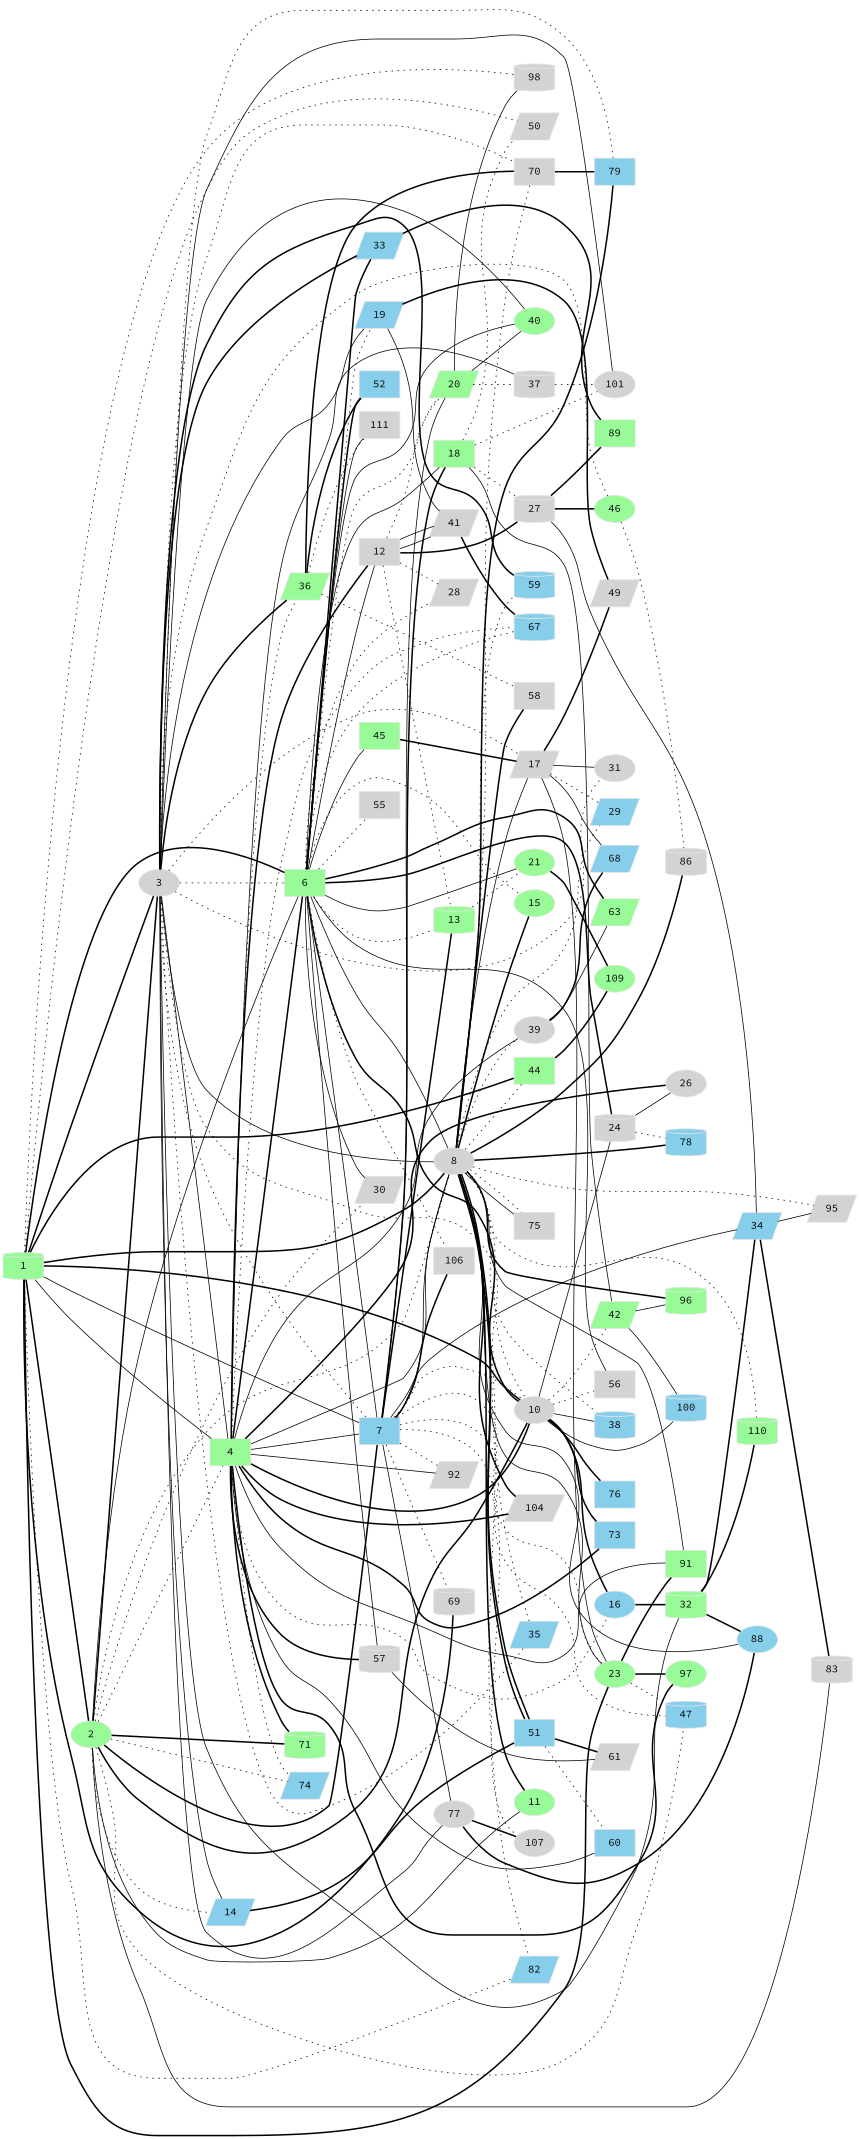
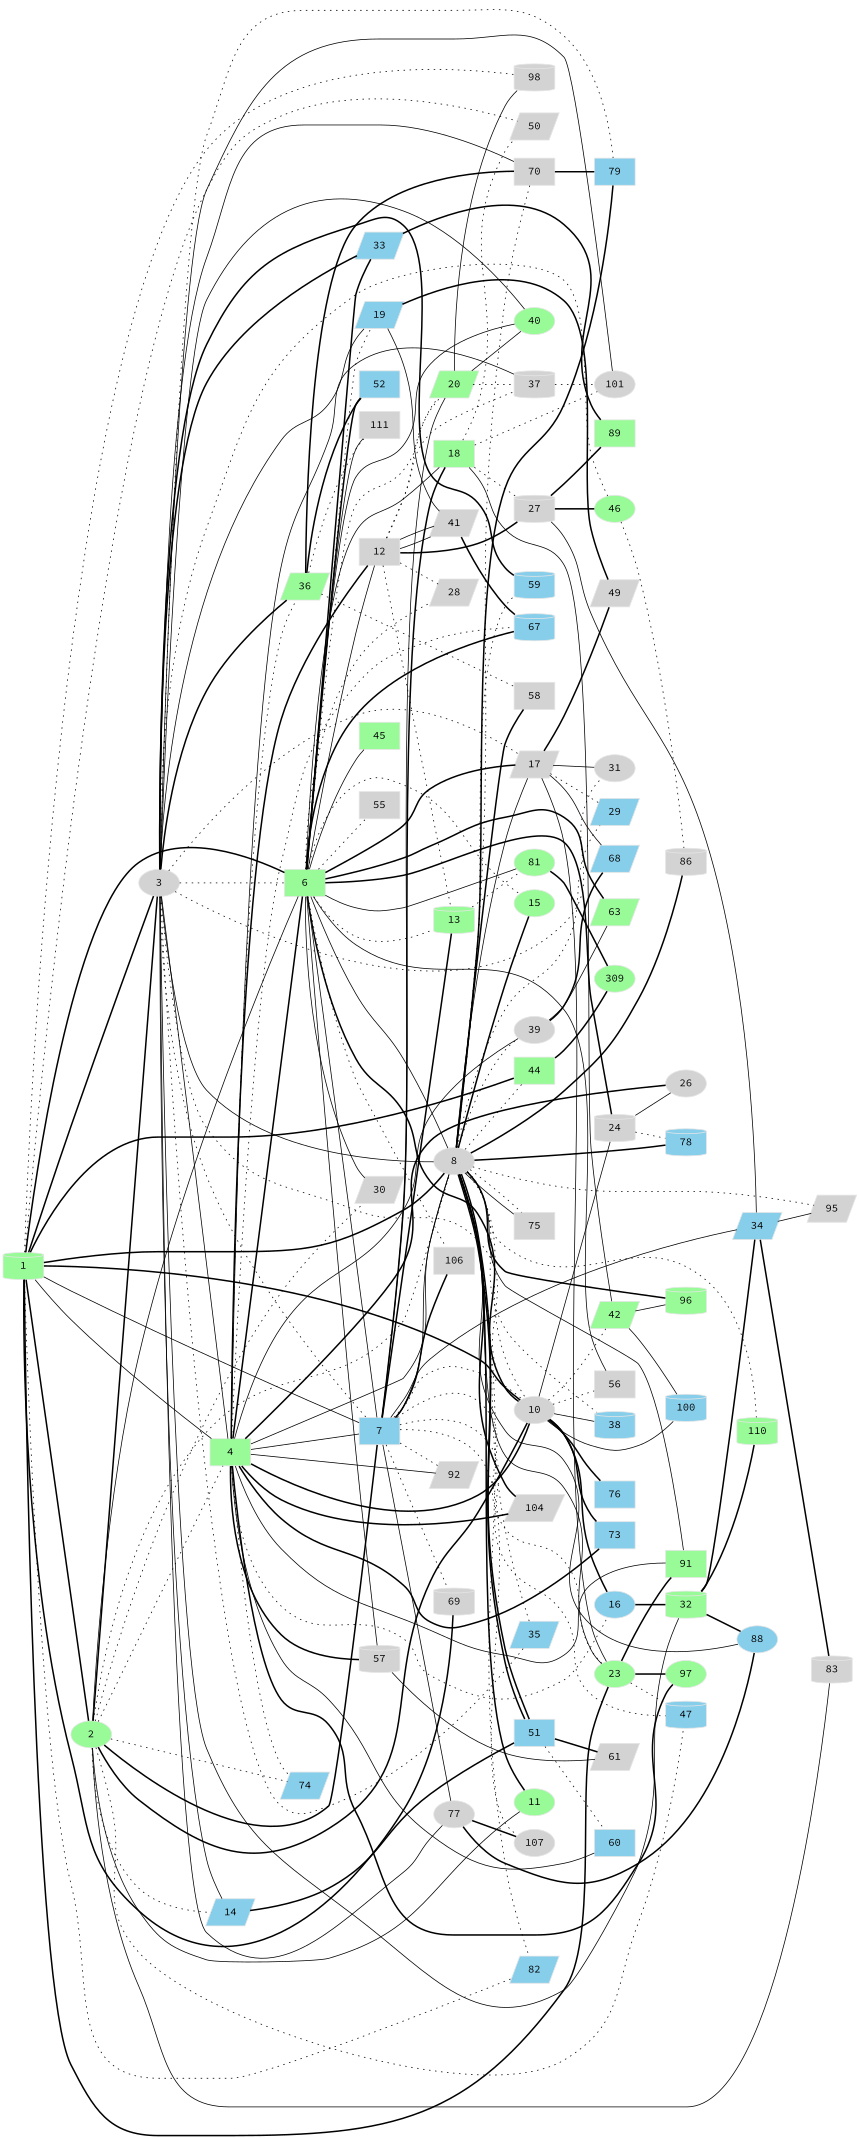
edge "70" -- "3": style dotted -> solid
edge "37" -- "12": added
edge "67" -- "6": style dotted -> bold
edge "45" -- "17": now "6" -- "17"
node "21": label "21" -> "81"
node "109": label "109" -> "309"
node "71": removed
